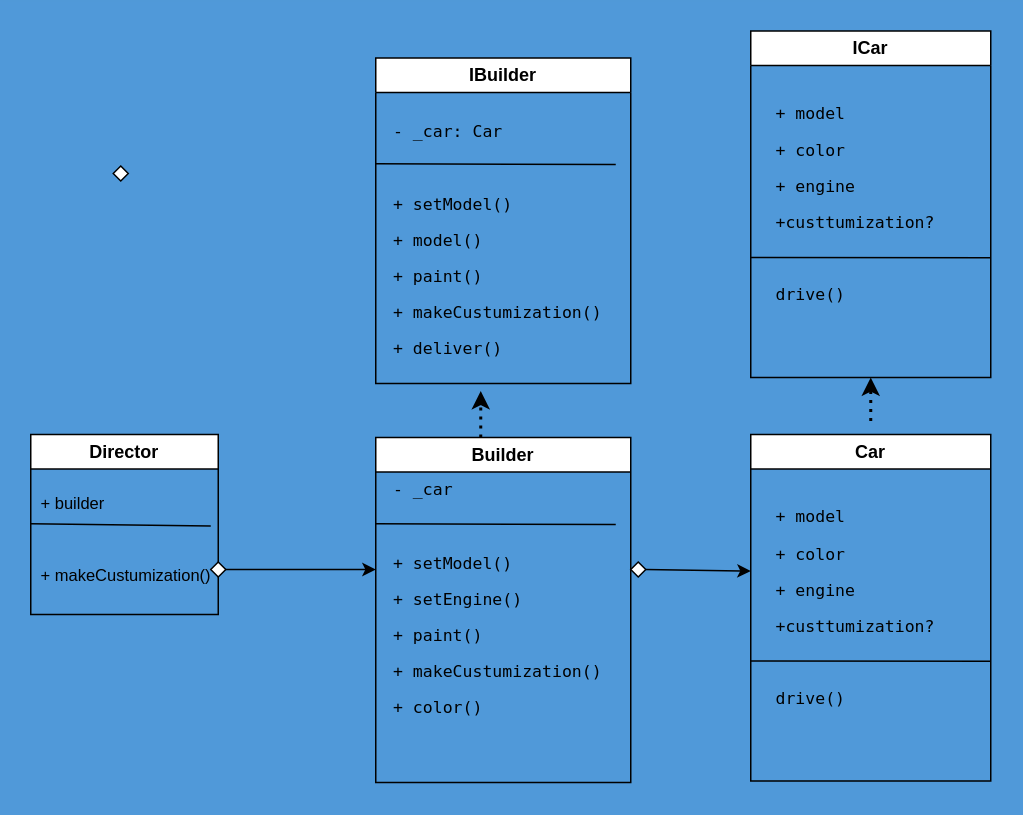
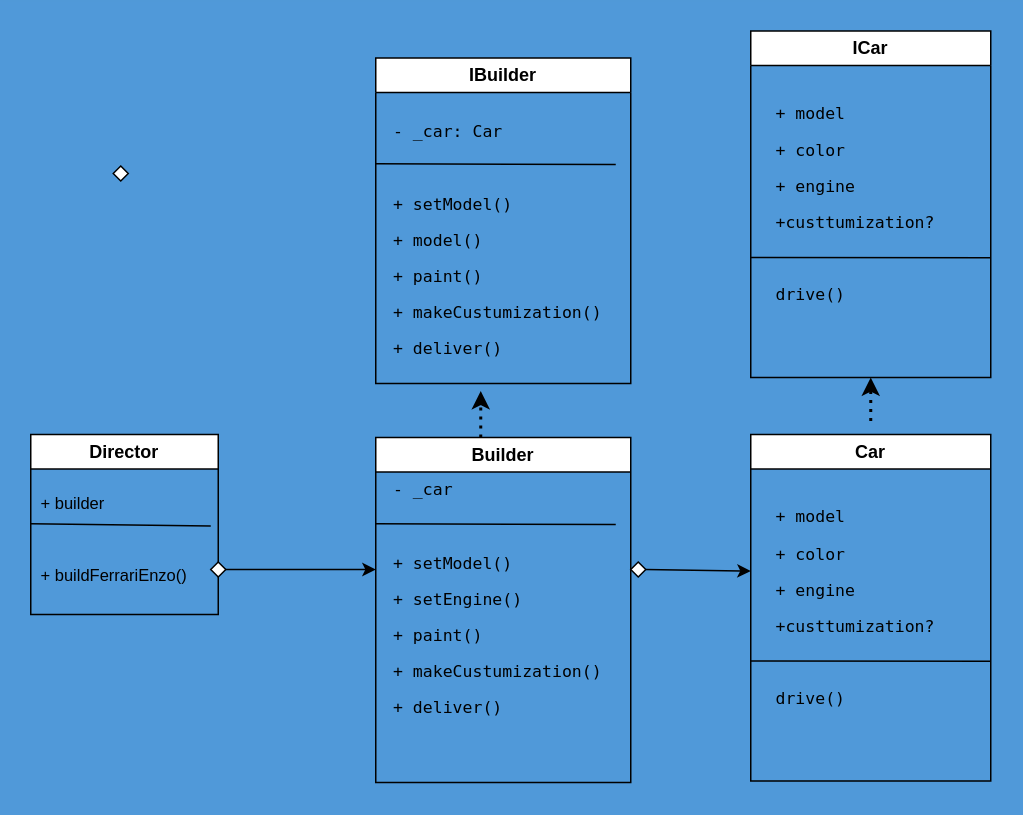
node "+ builder + makeCustumization()": label "+ builder + makeCustumization()" -> "+ builder + buildFerrariEnzo()"
node "- _car + setModel()+ setEngine()+ paint()+ makeCustumization()+ color()": label "- _car + setModel()+ setEngine()+ paint()+ makeCustumization()+ color()" -> "- _car + setModel()+ setEngine()+ paint()+ makeCustumization()+ deliver()"
